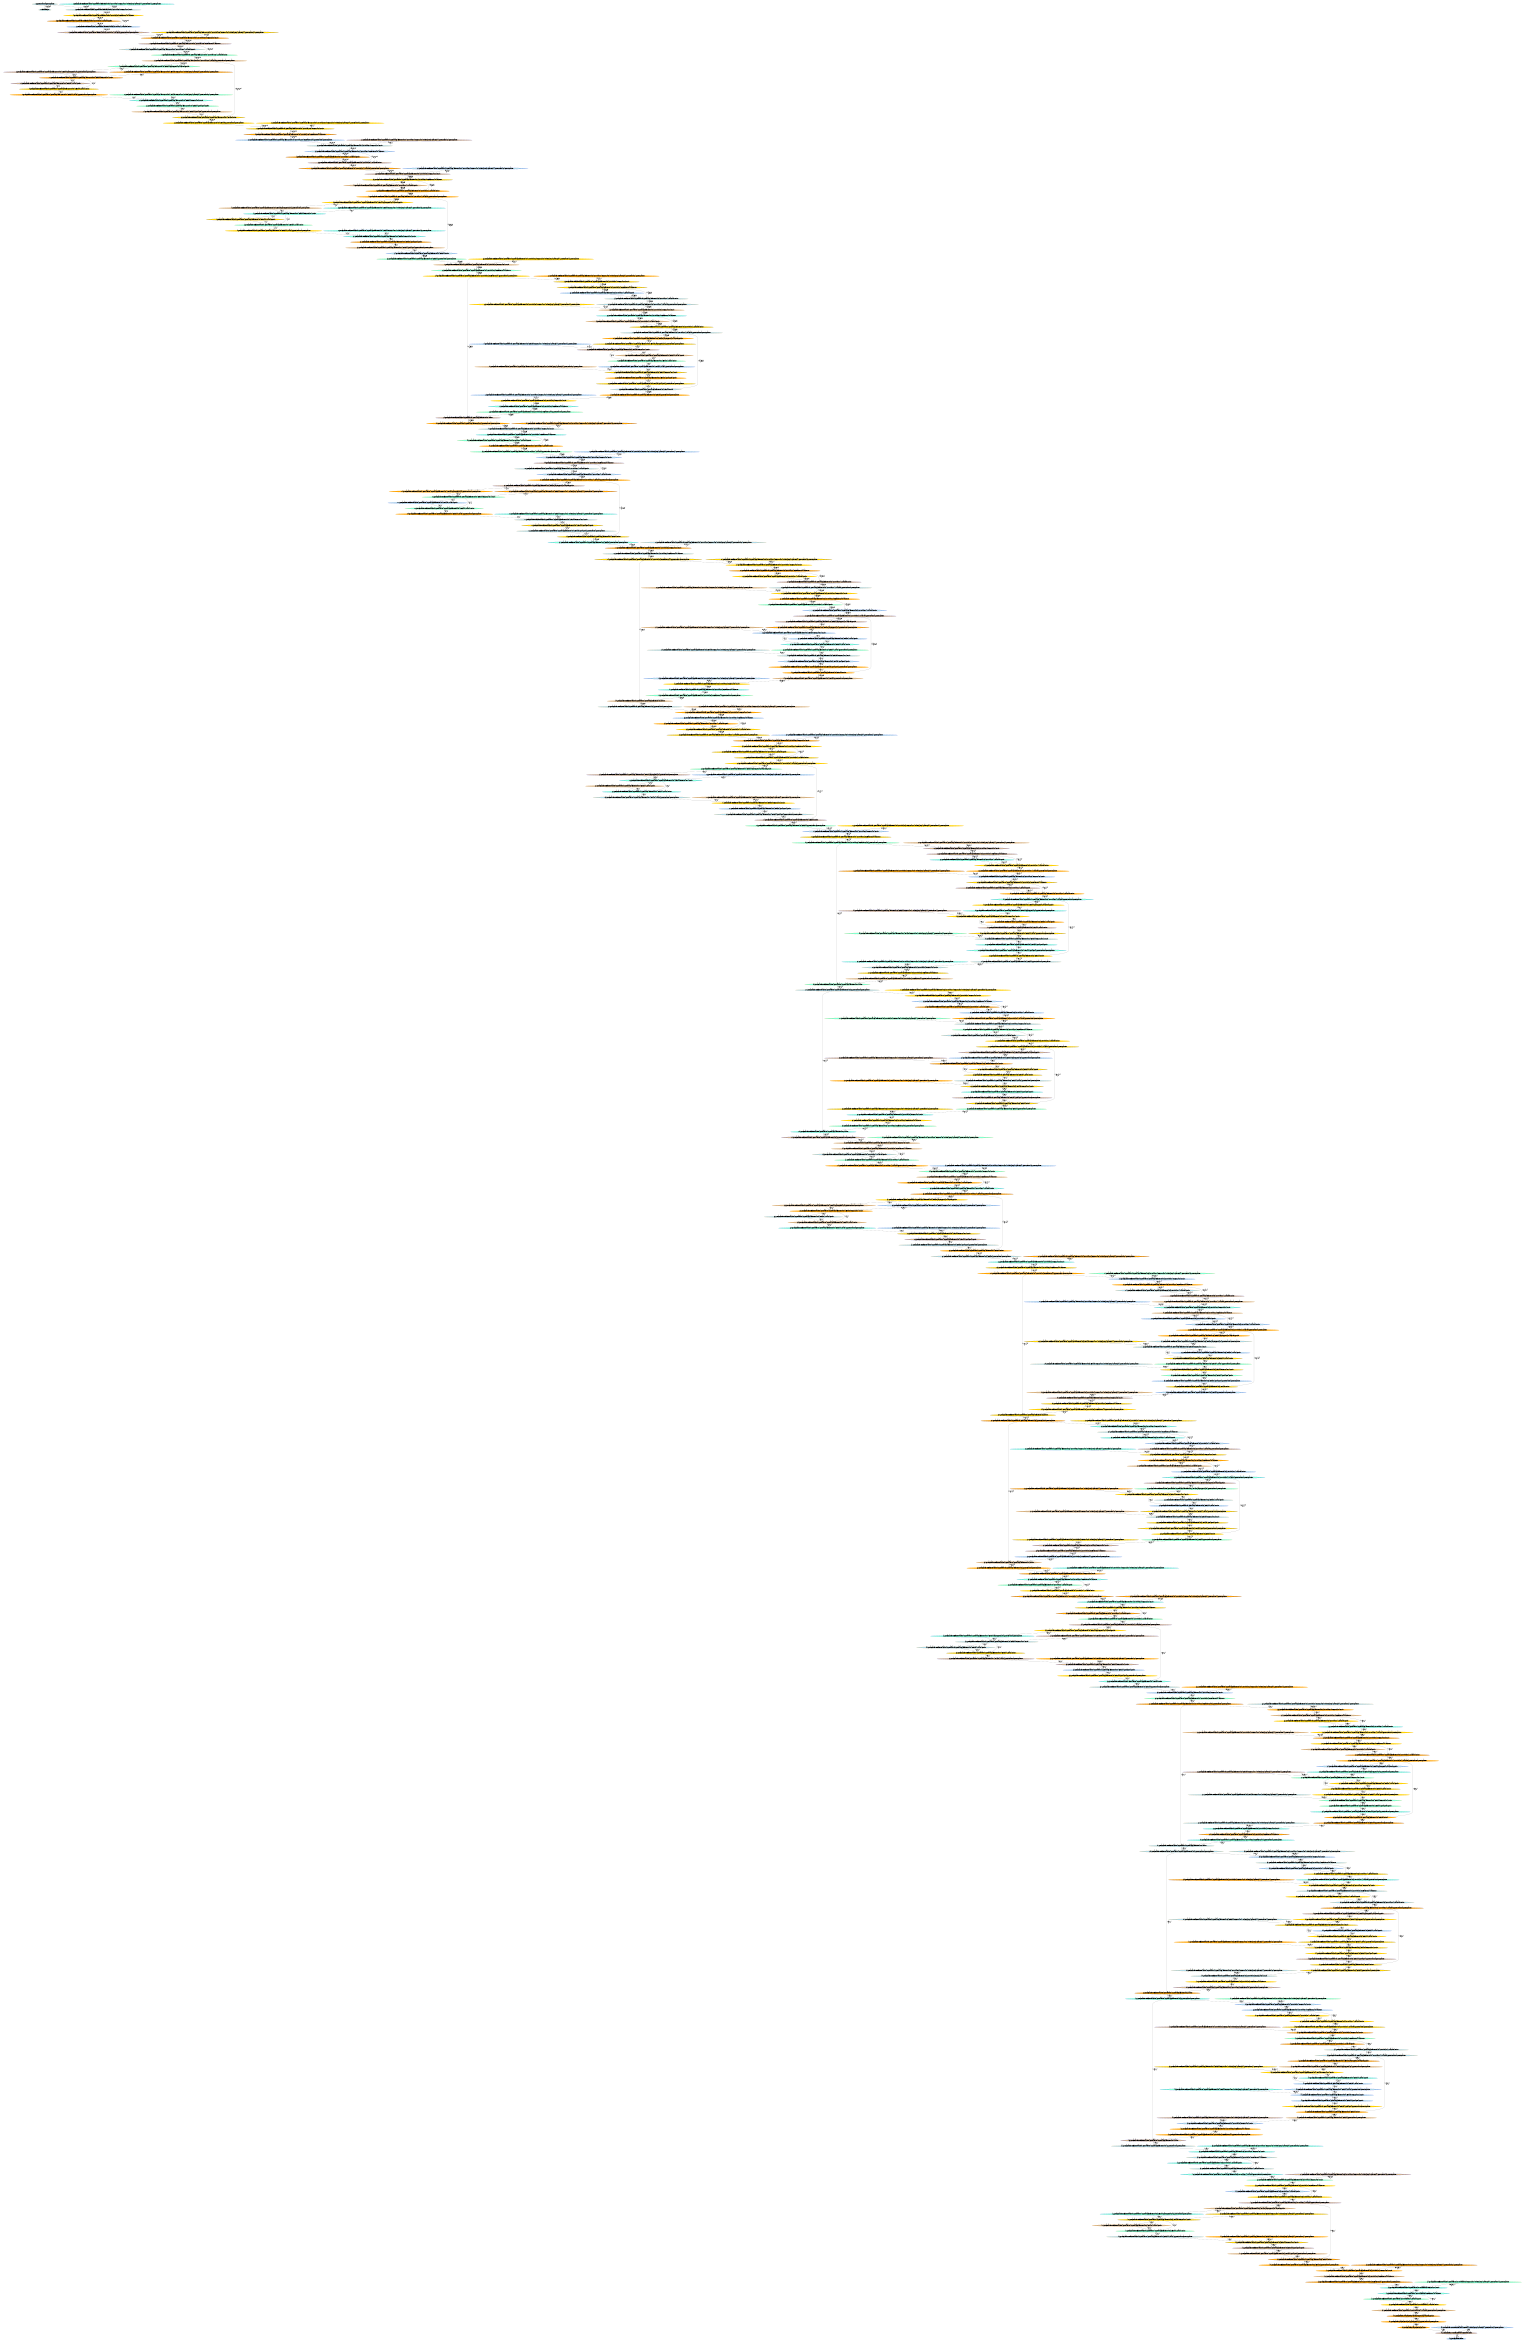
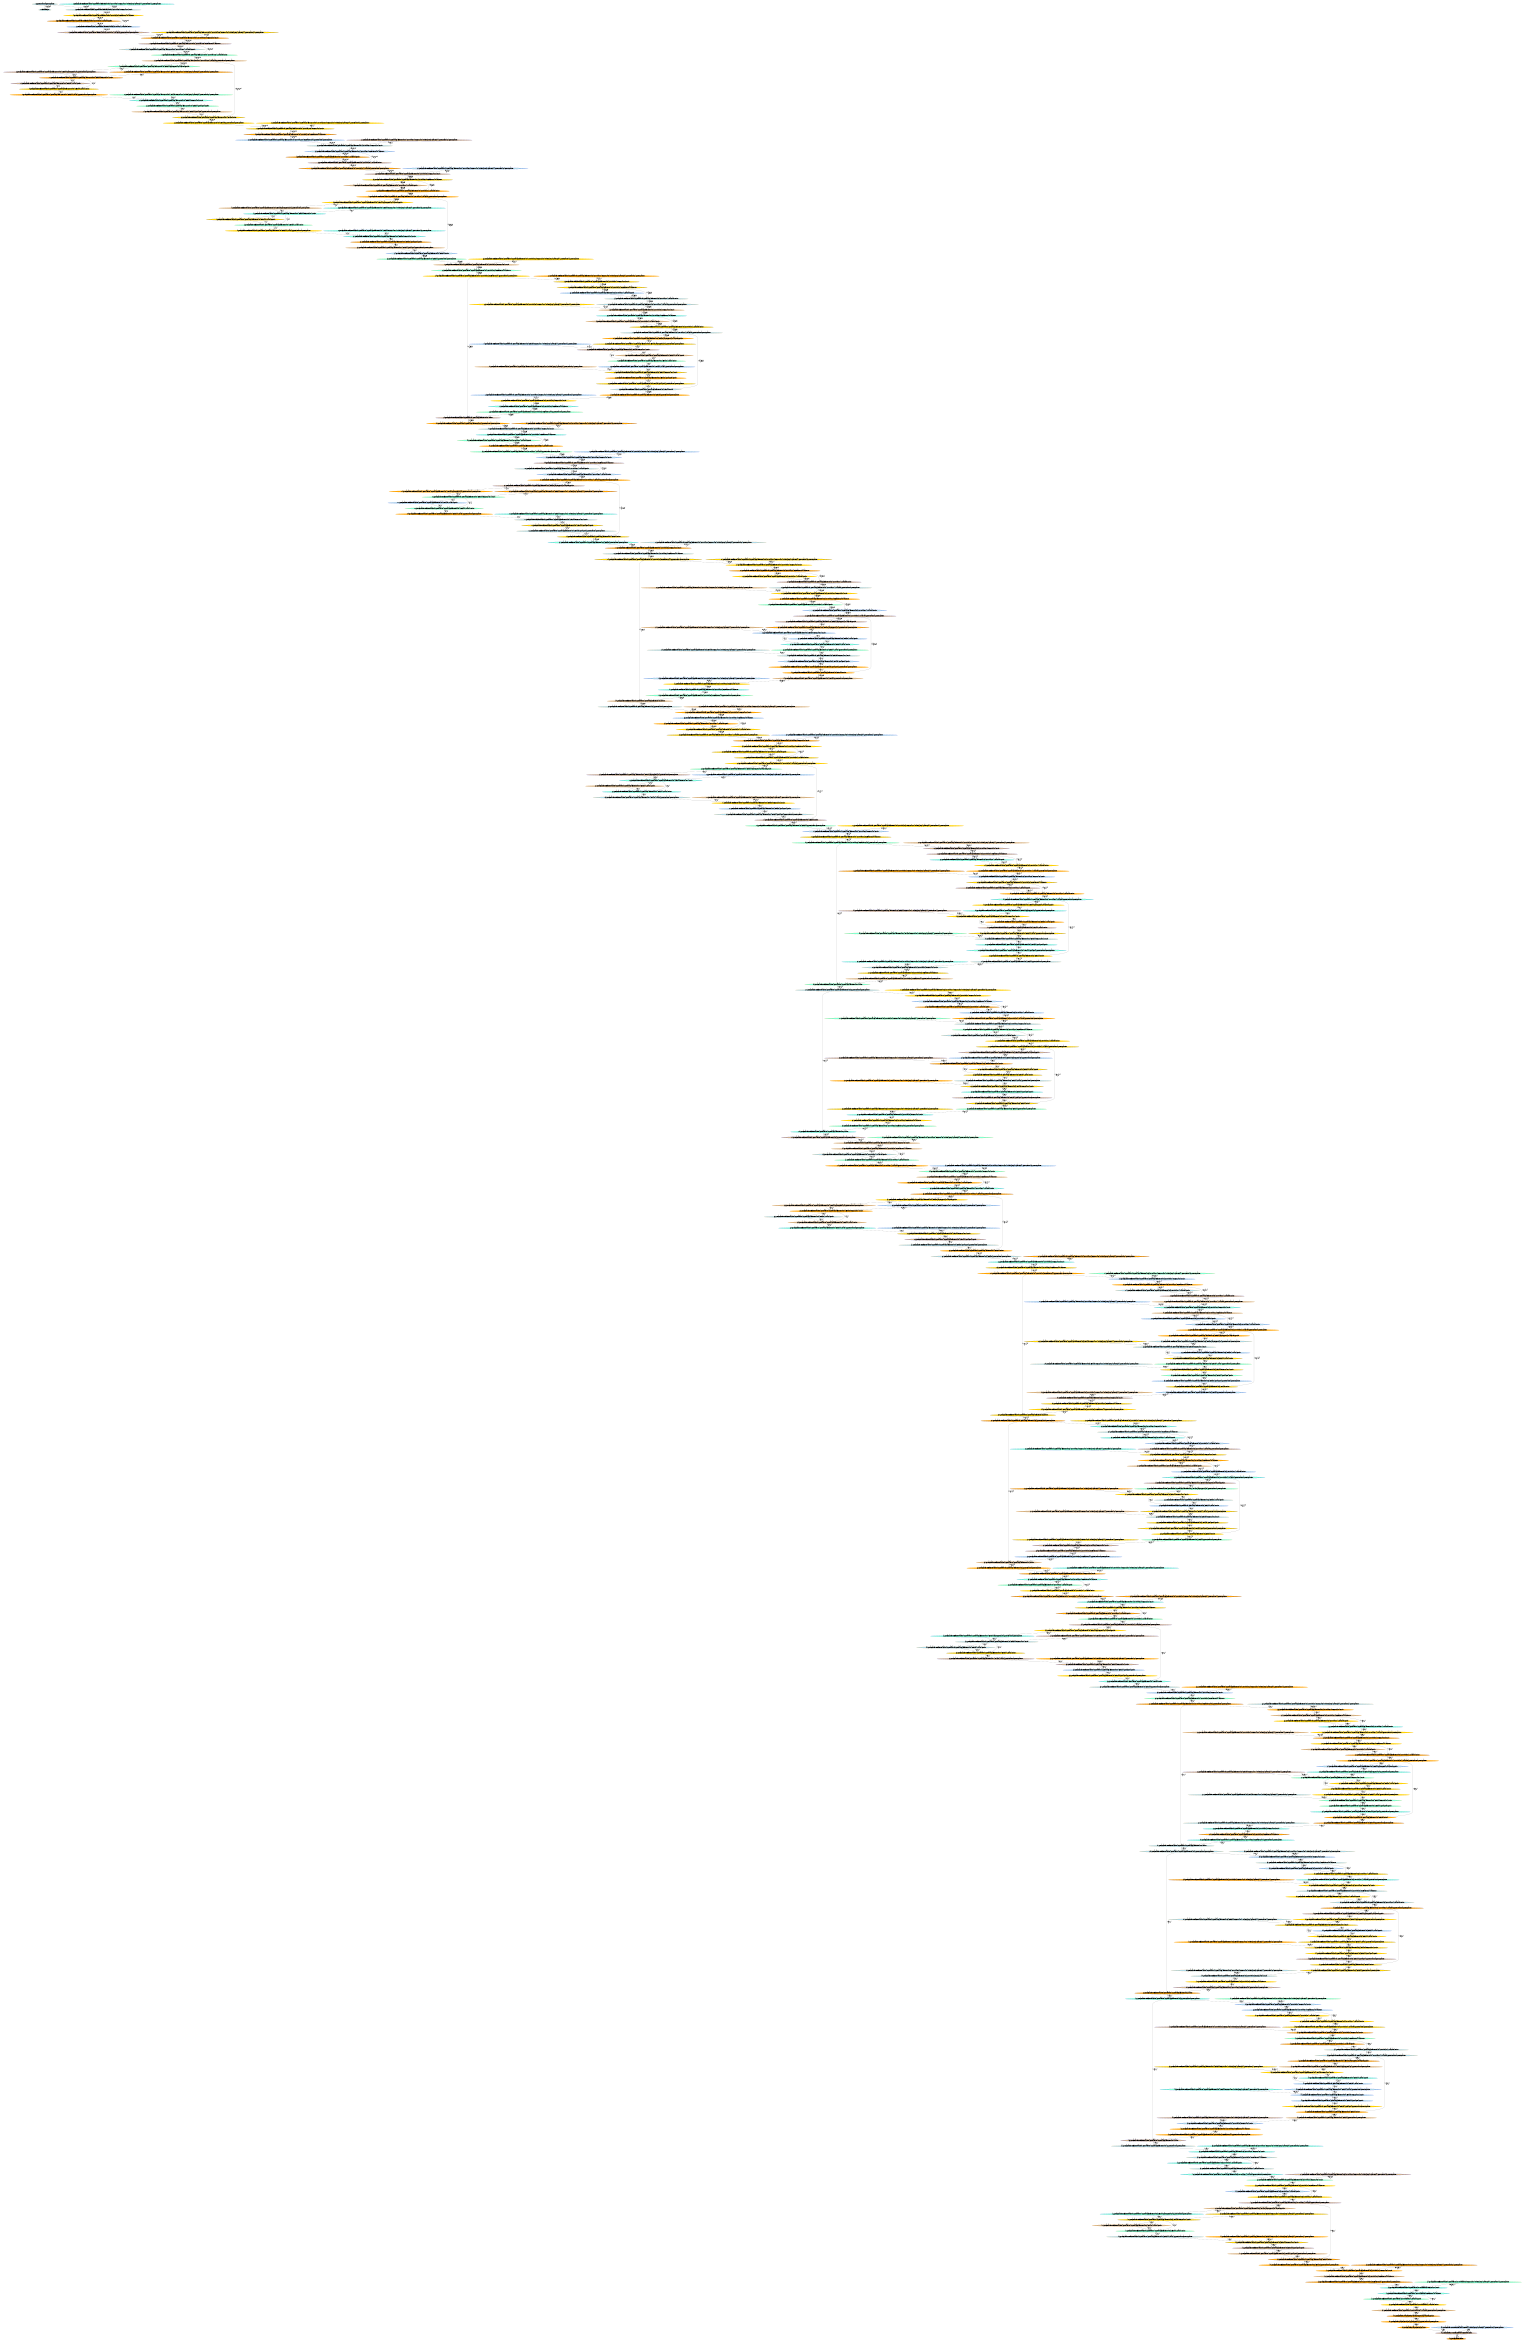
node "495 SAMImageClassifier/softmax_0": fillcolor lightblue -> orange
